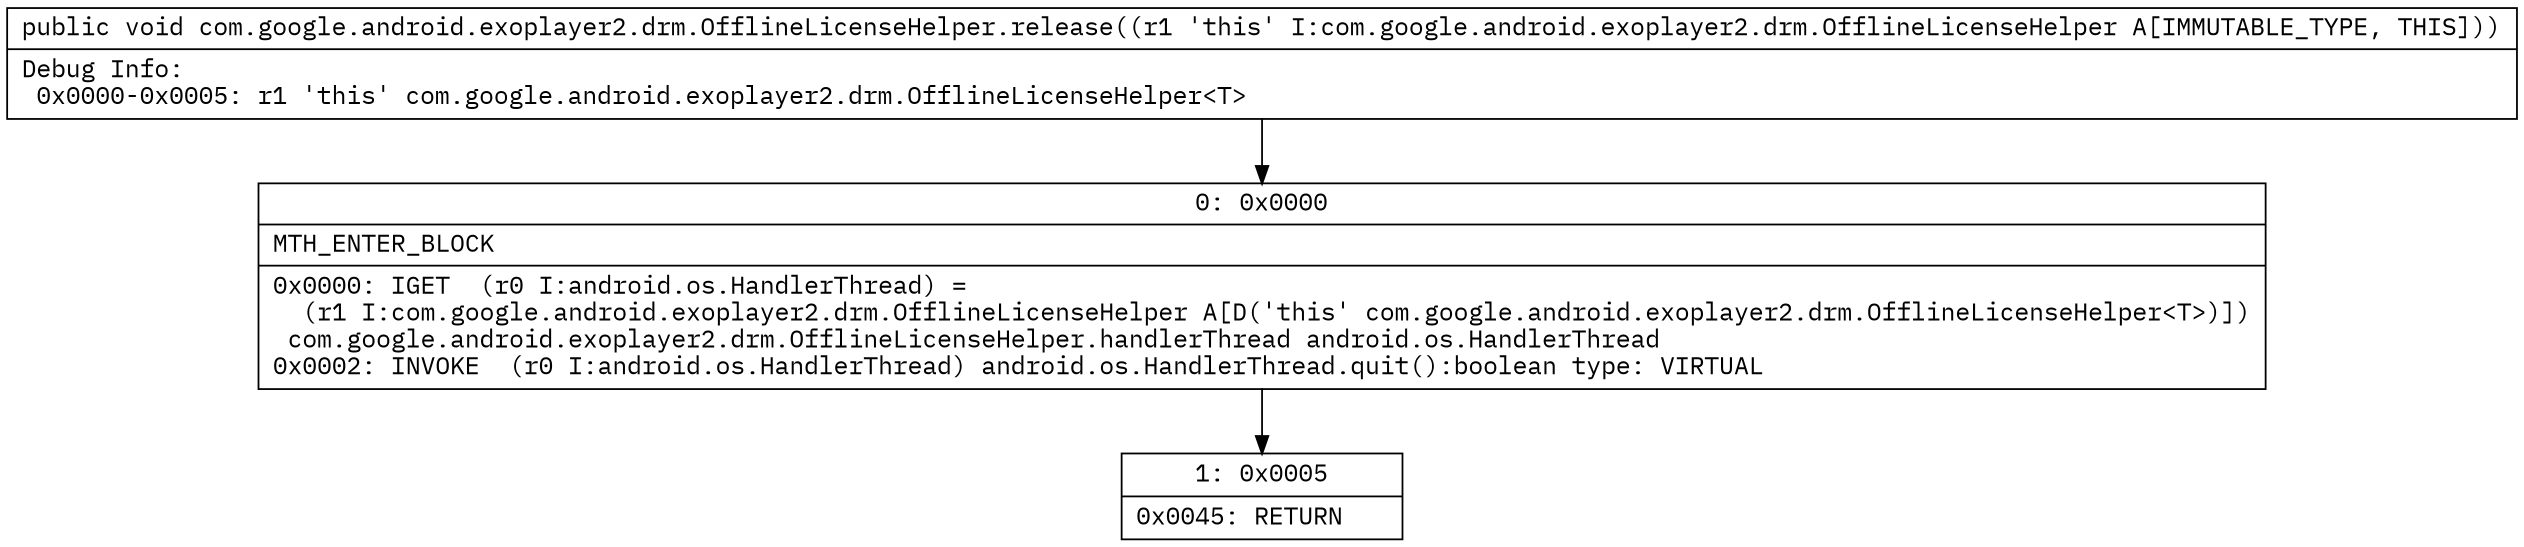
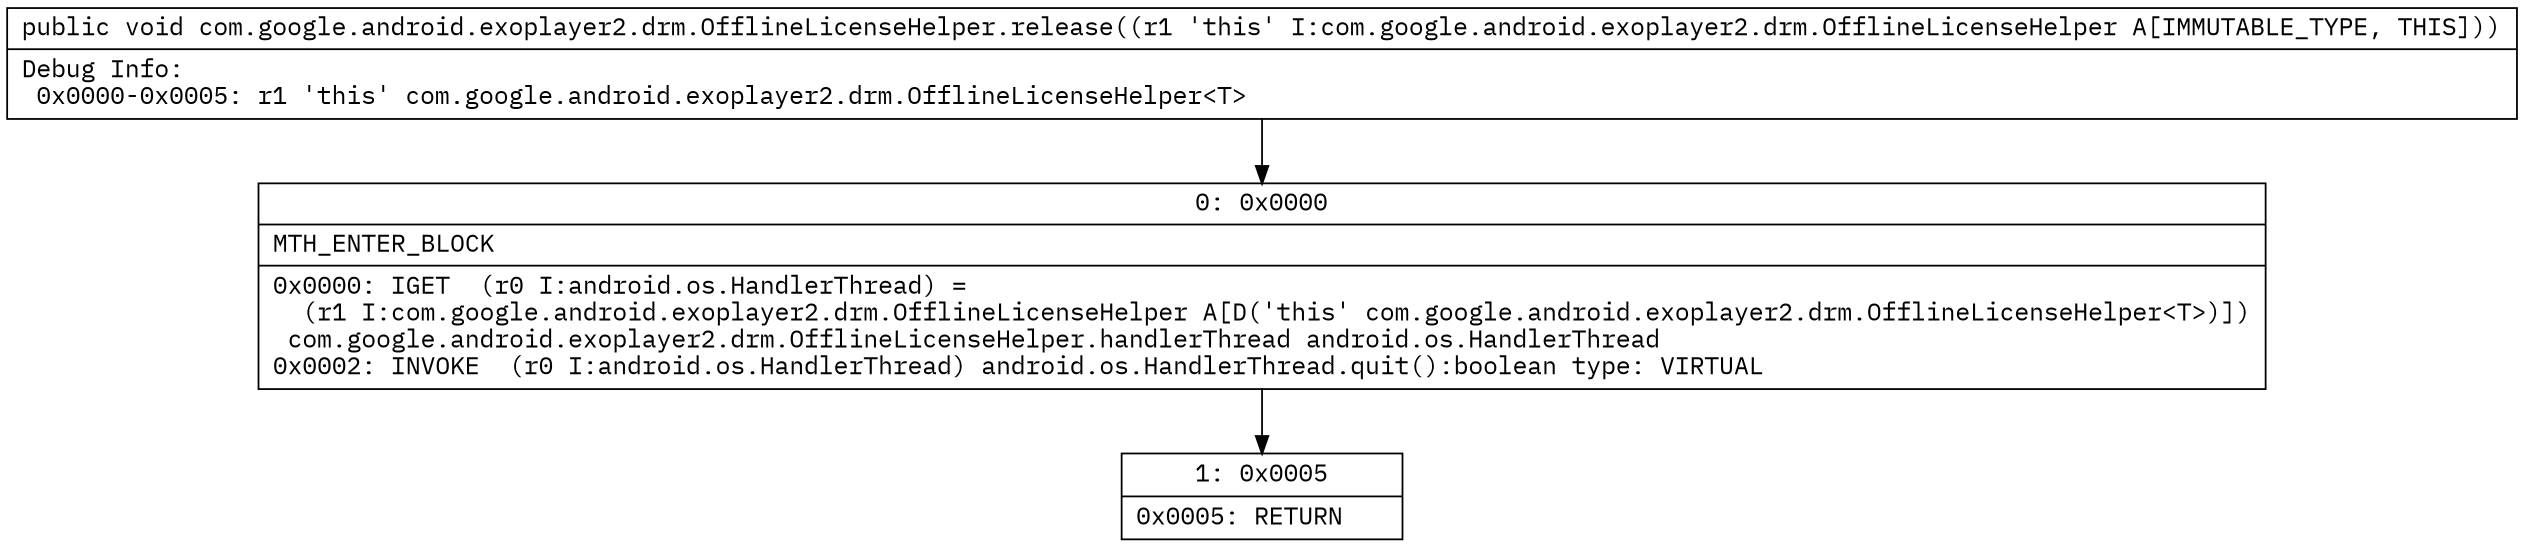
node "1: 0x0005": text "0x0045: RETURN" -> "0x0005: RETURN"
